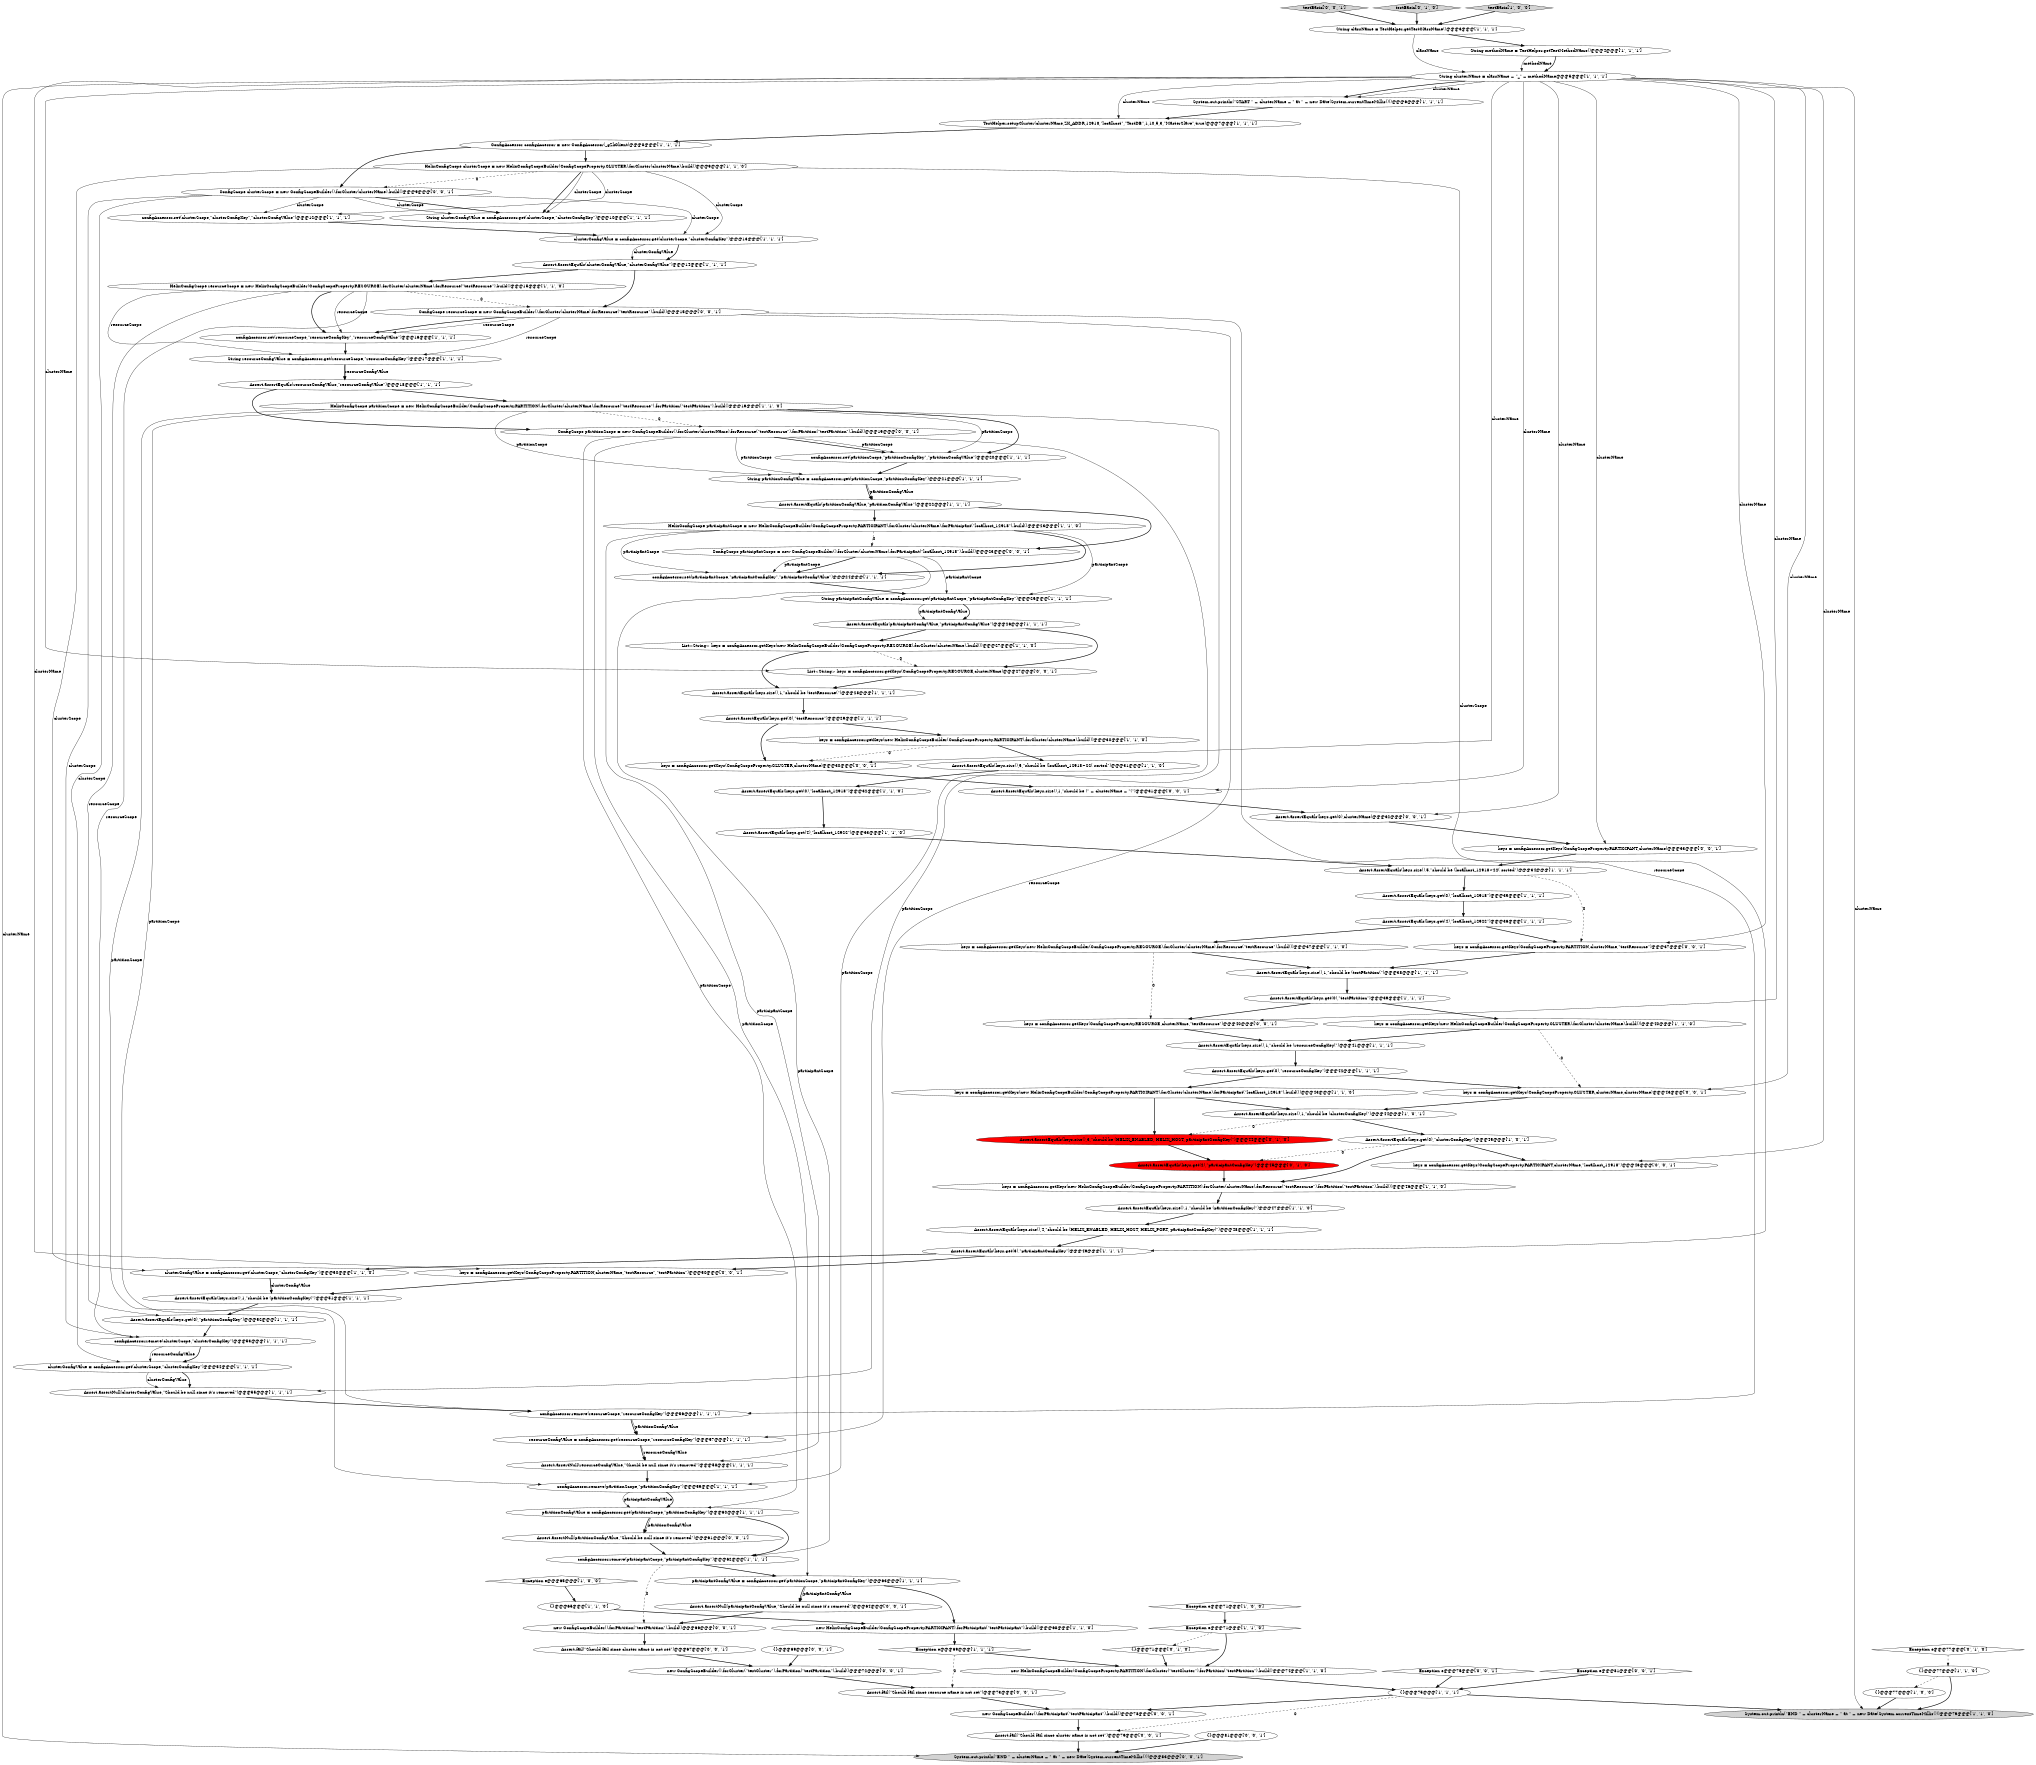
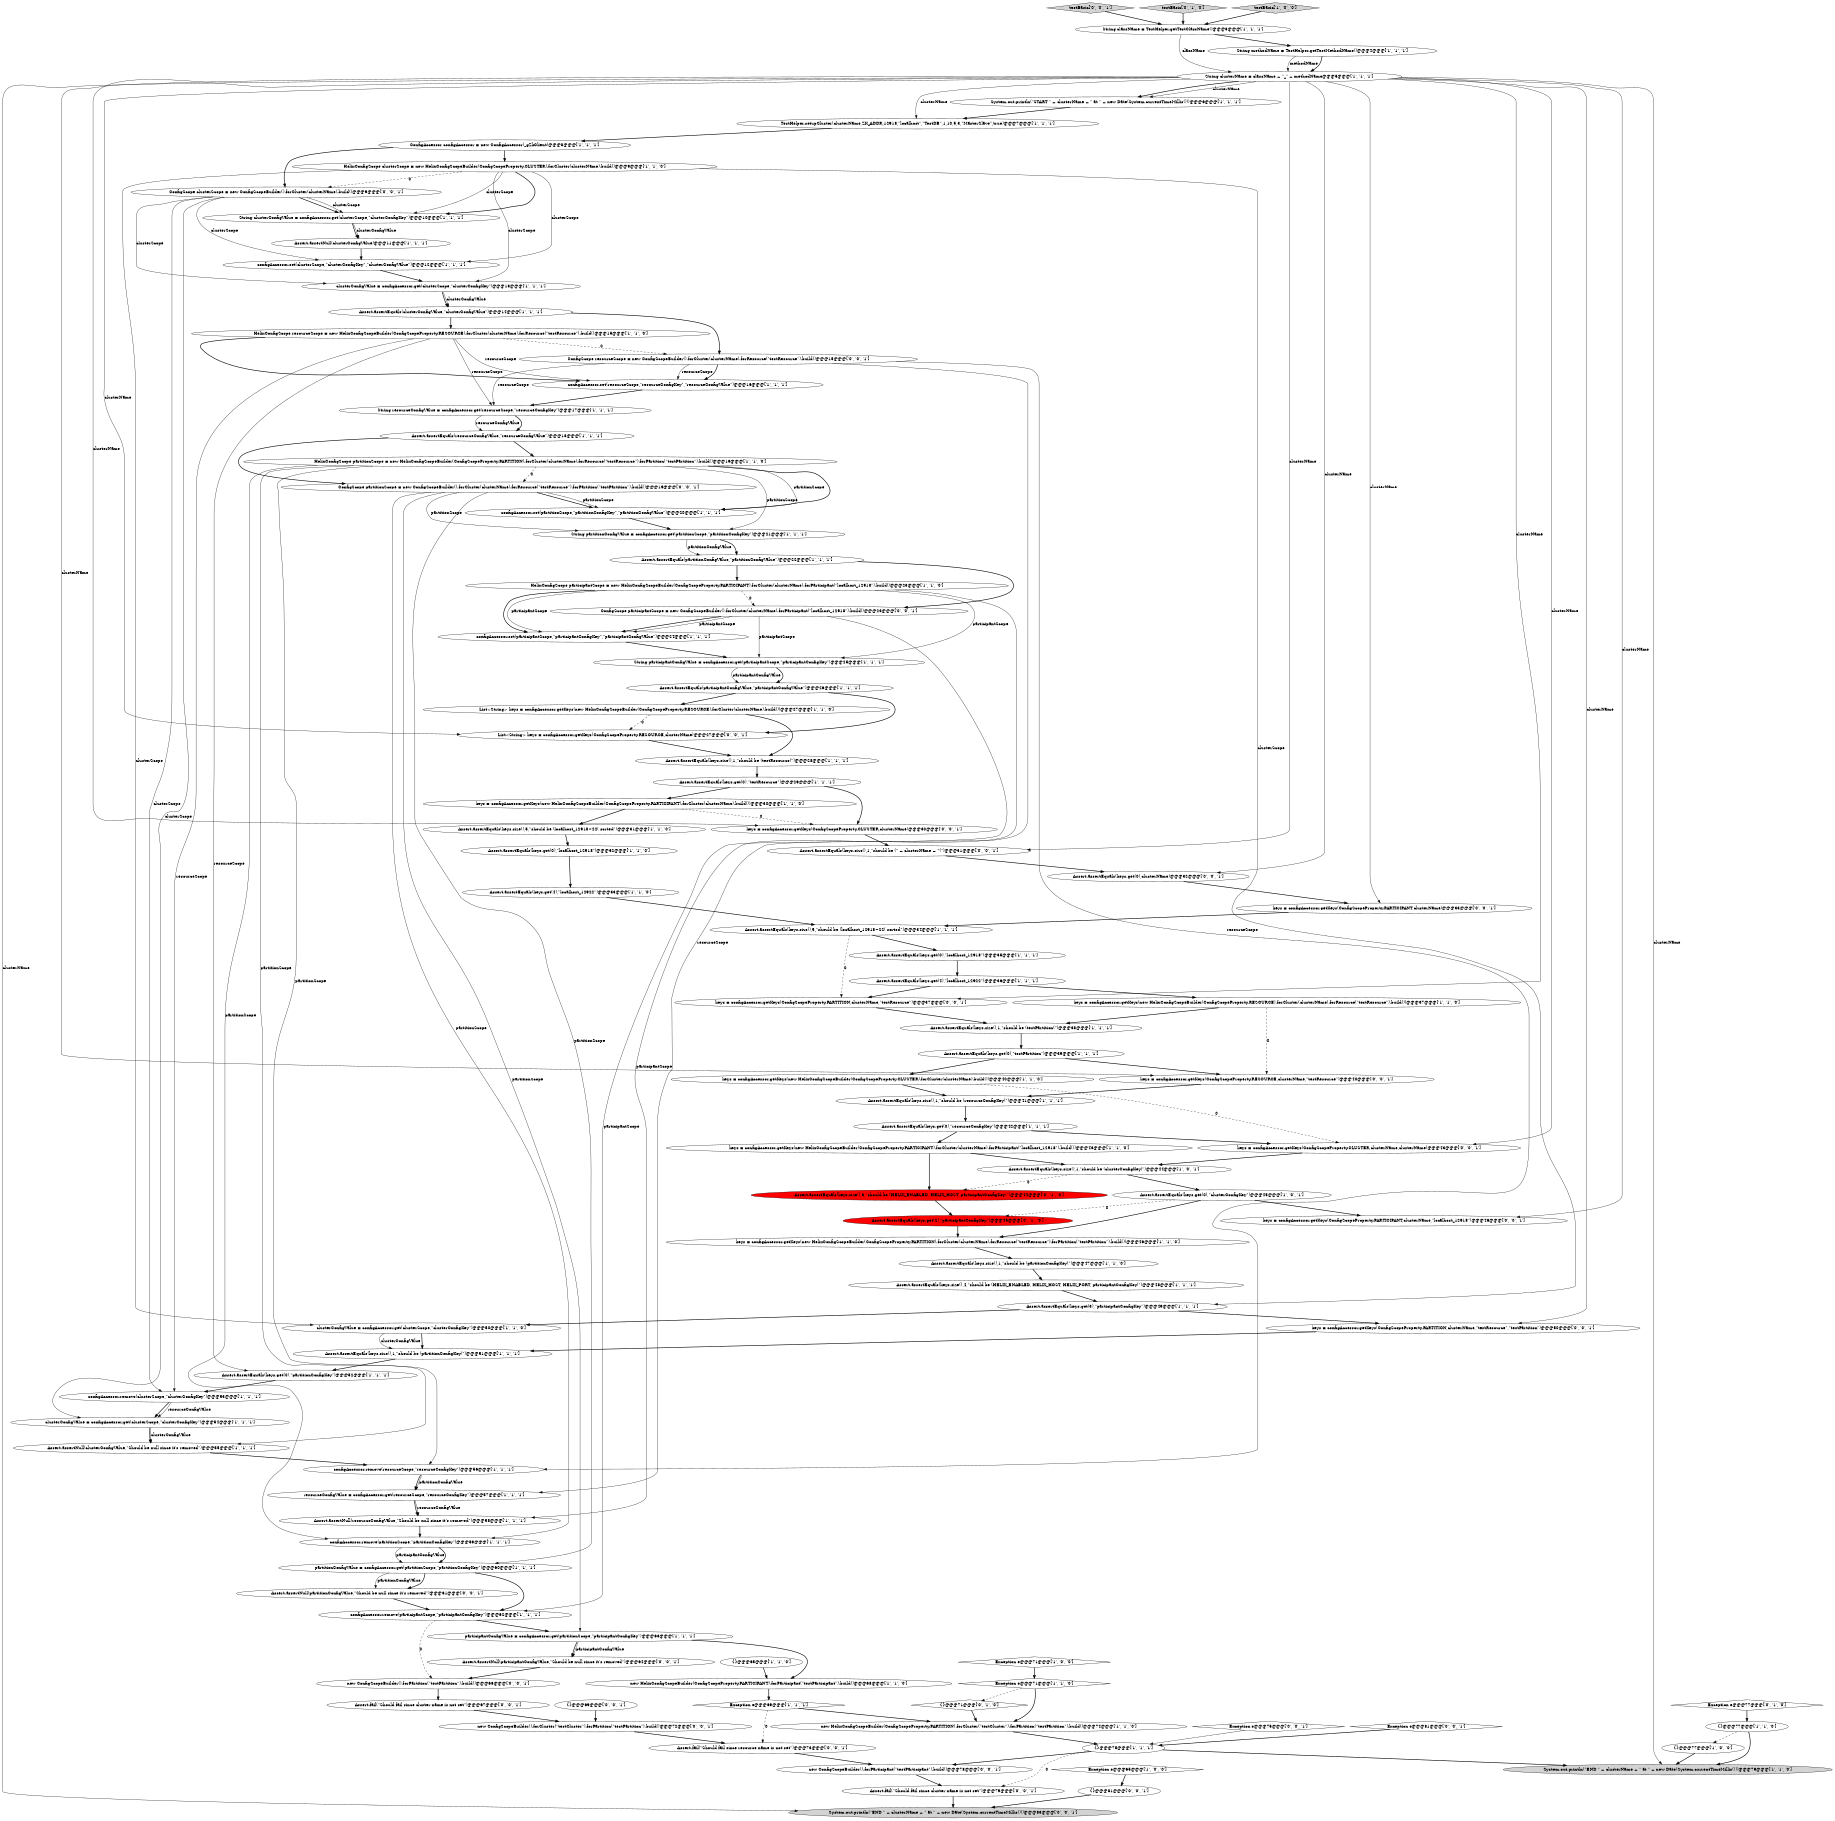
node "Assert.assertNull(clusterConfigValue)@@@11@@@['1', '1', '1']": added
edge "Exception e@@@65@@@['1', '0', '0']" -> "{}@@@65@@@['1', '1', '0']": now "Exception e@@@65@@@['1', '0', '0']" -> "{}@@@81@@@['0', '0', '1']"
edge "Exception e@@@77@@@['0', '1', '0']" -> "{}@@@77@@@['1', '1', '0']": style dashed -> bold
edge "Exception e@@@75@@@['0', '0', '1']" -> "{}@@@75@@@['1', '1', '1']": style bold -> solid
